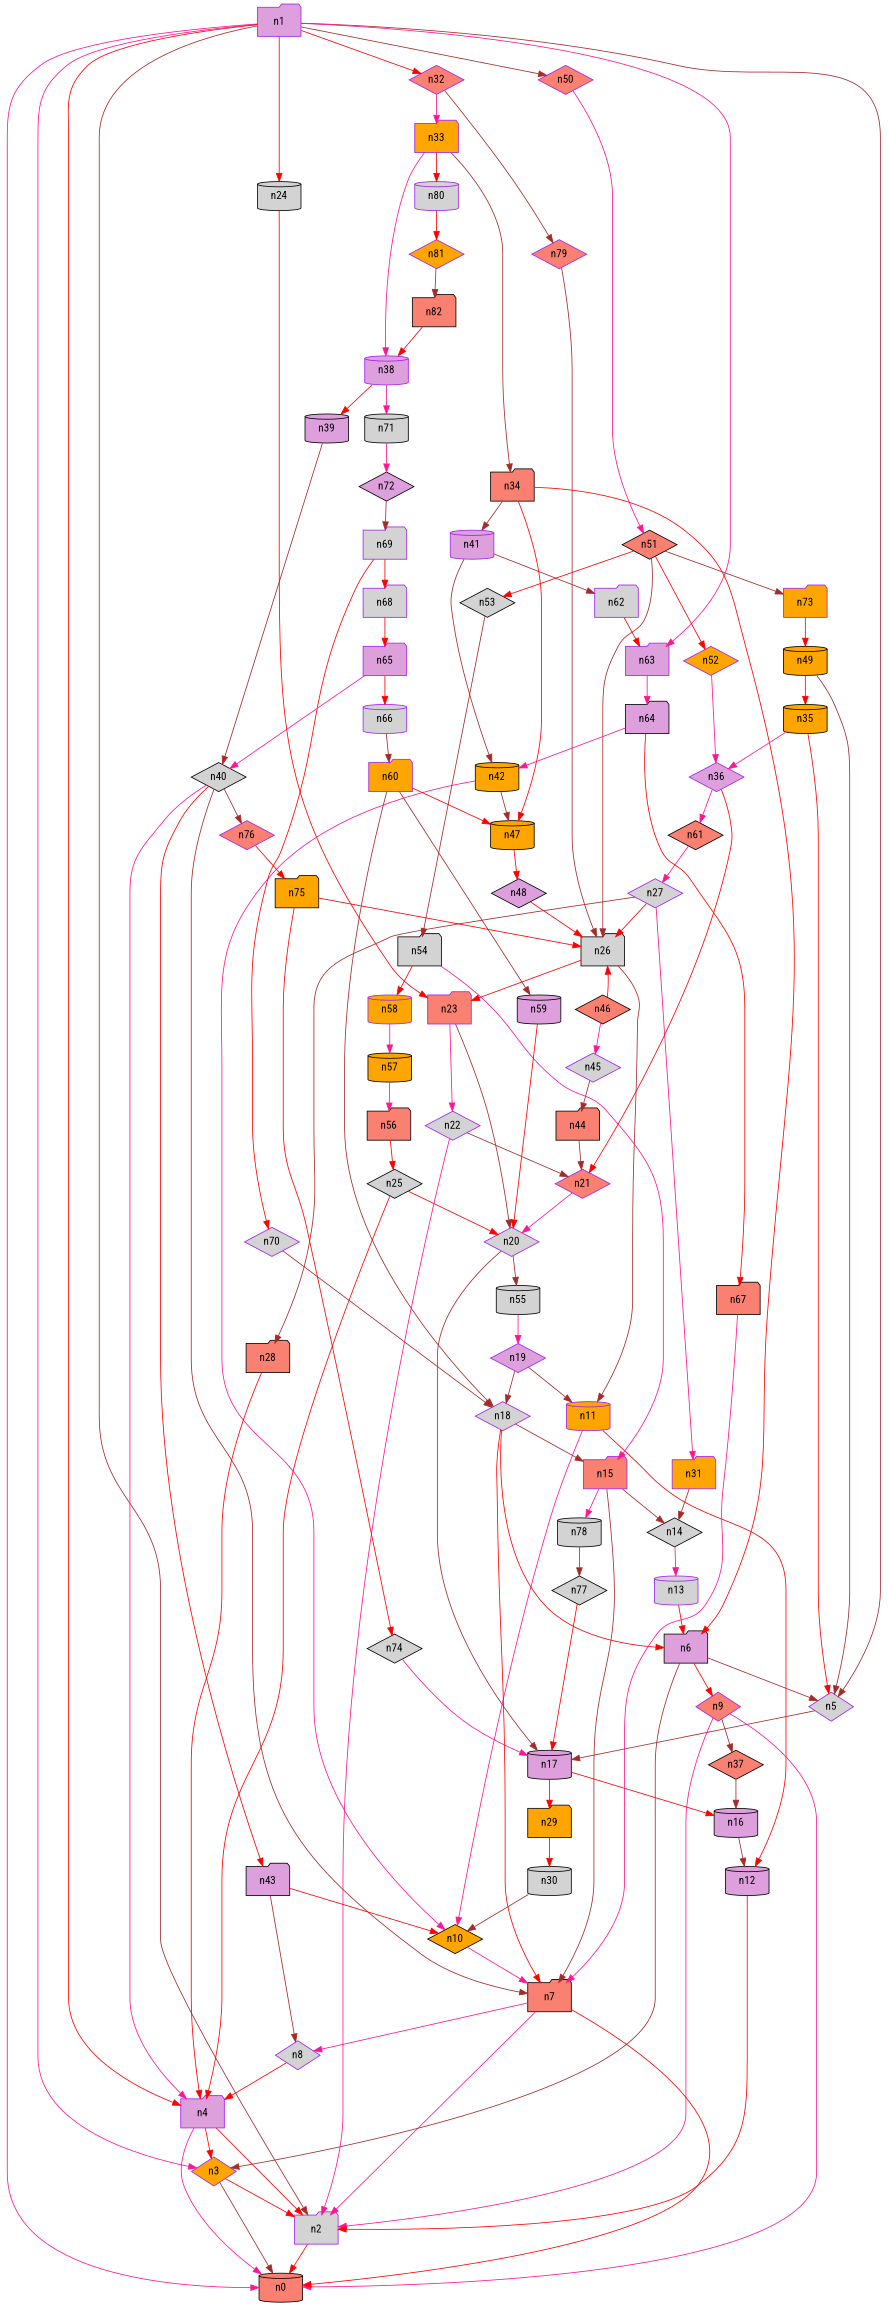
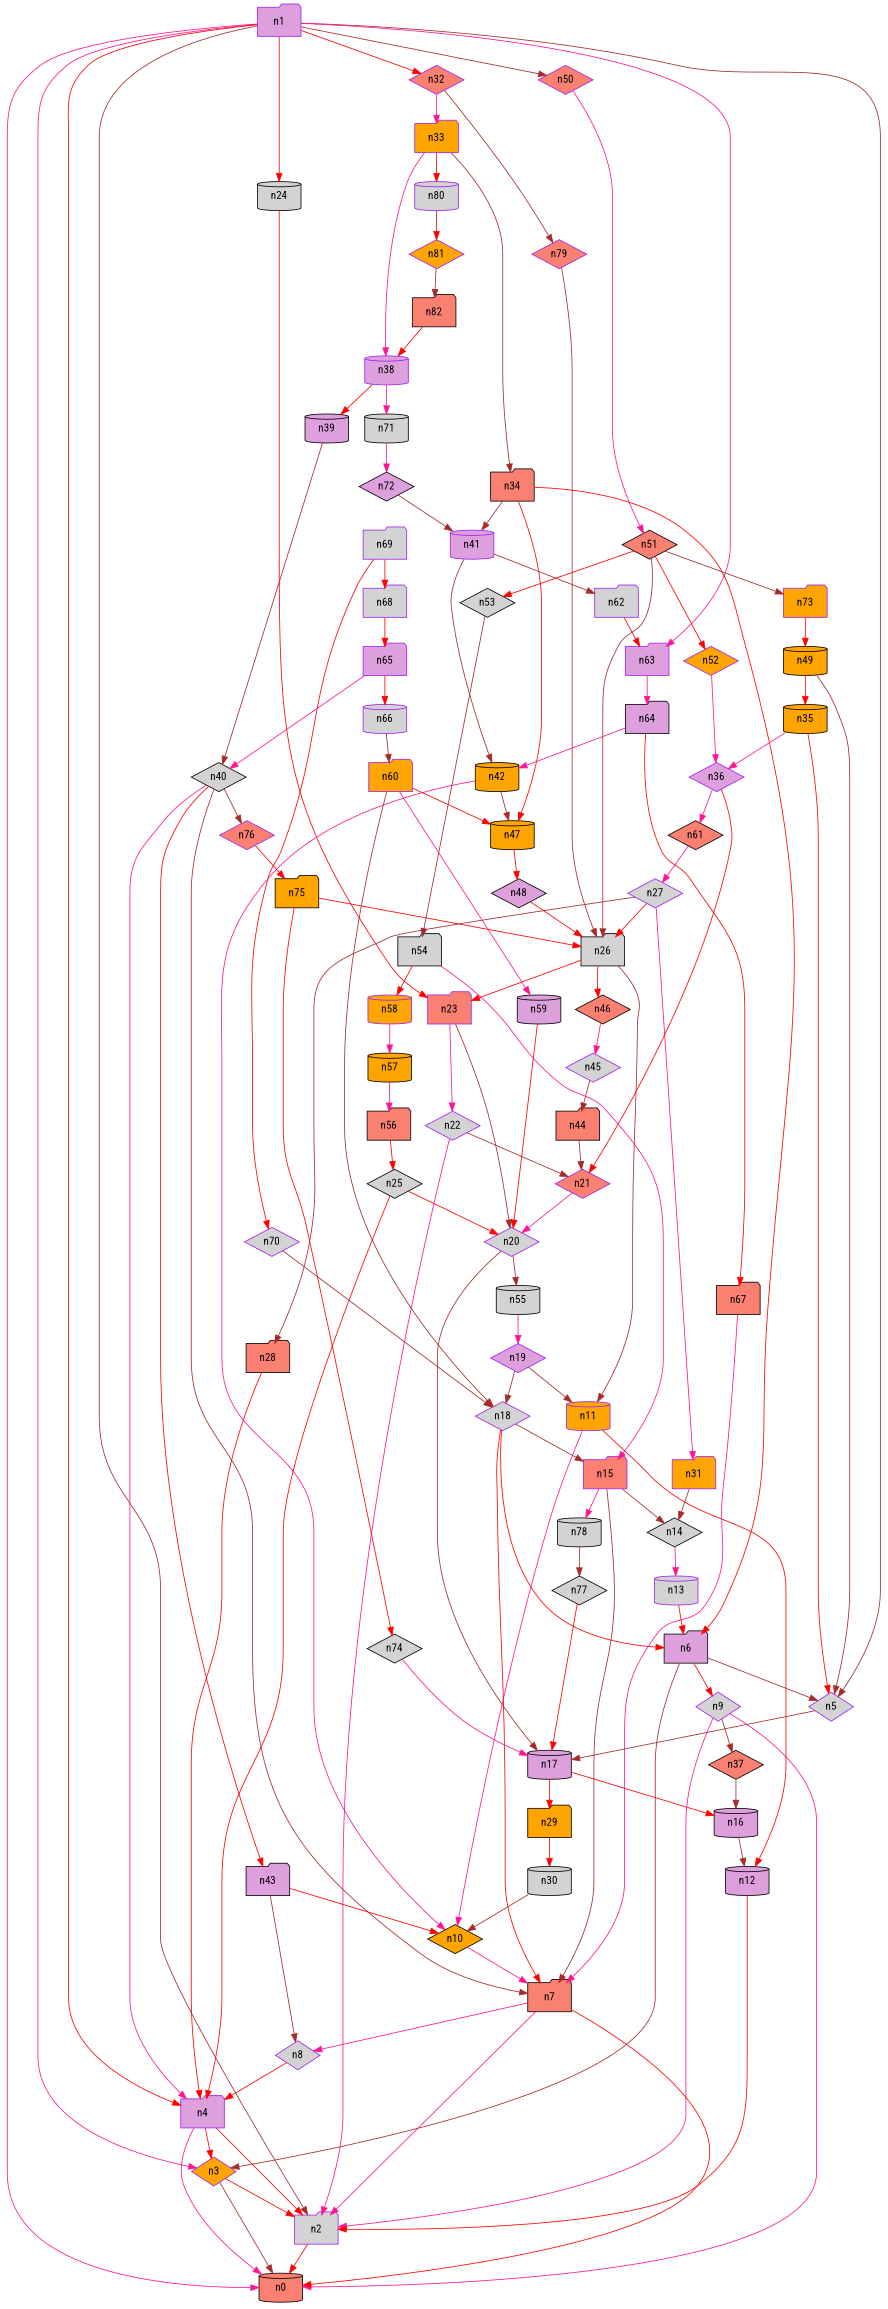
edge "n72" -> "n69": now "n72" -> "n41"
edge "n60" -> "n59": color brown -> deeppink
edge "n46" -> "n26": reversed
node "n9": fillcolor salmon -> lightgrey
